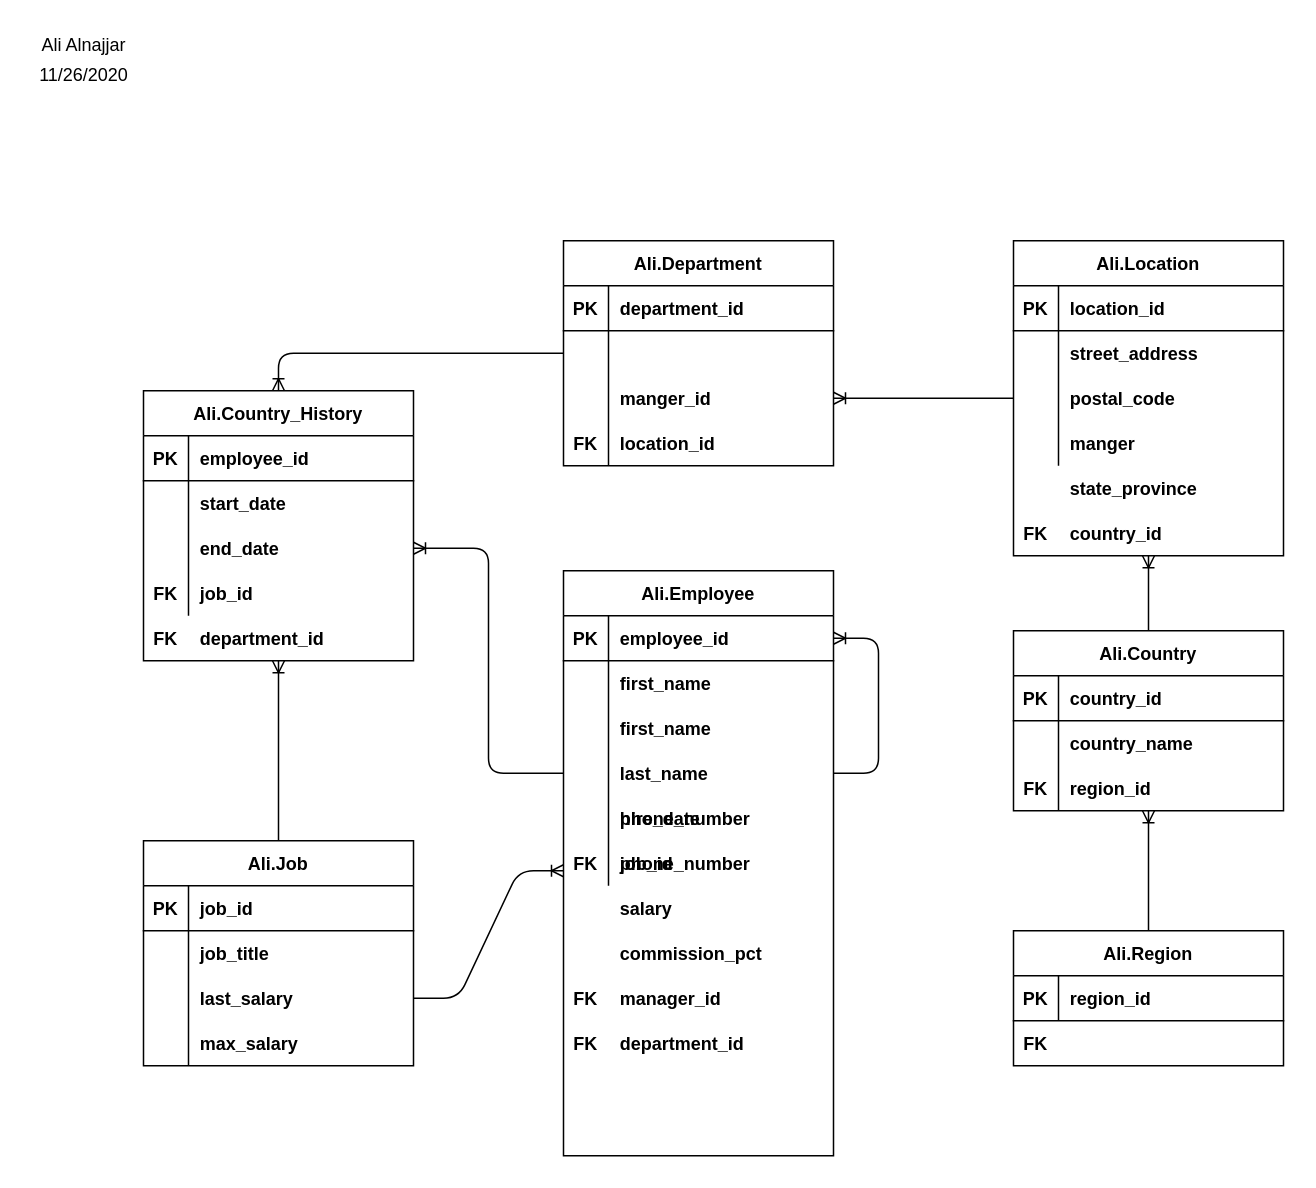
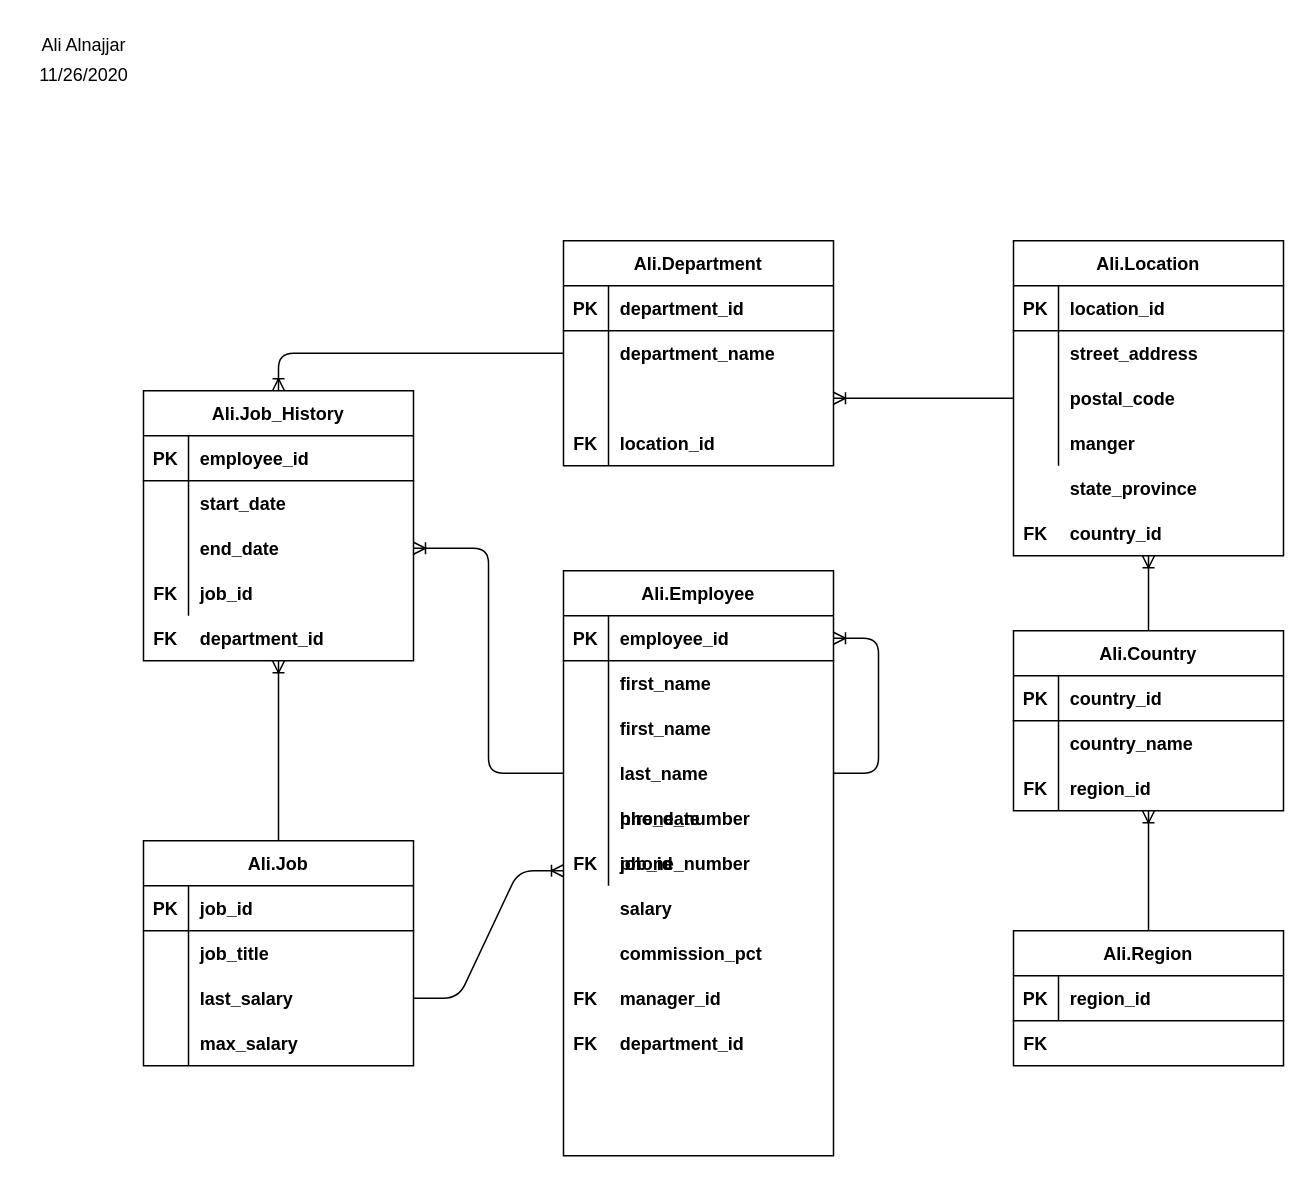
node "department_name": added
node "manger_id": removed
node "Ali.Country_History": label "Ali.Country_History" -> "Ali.Job_History"
